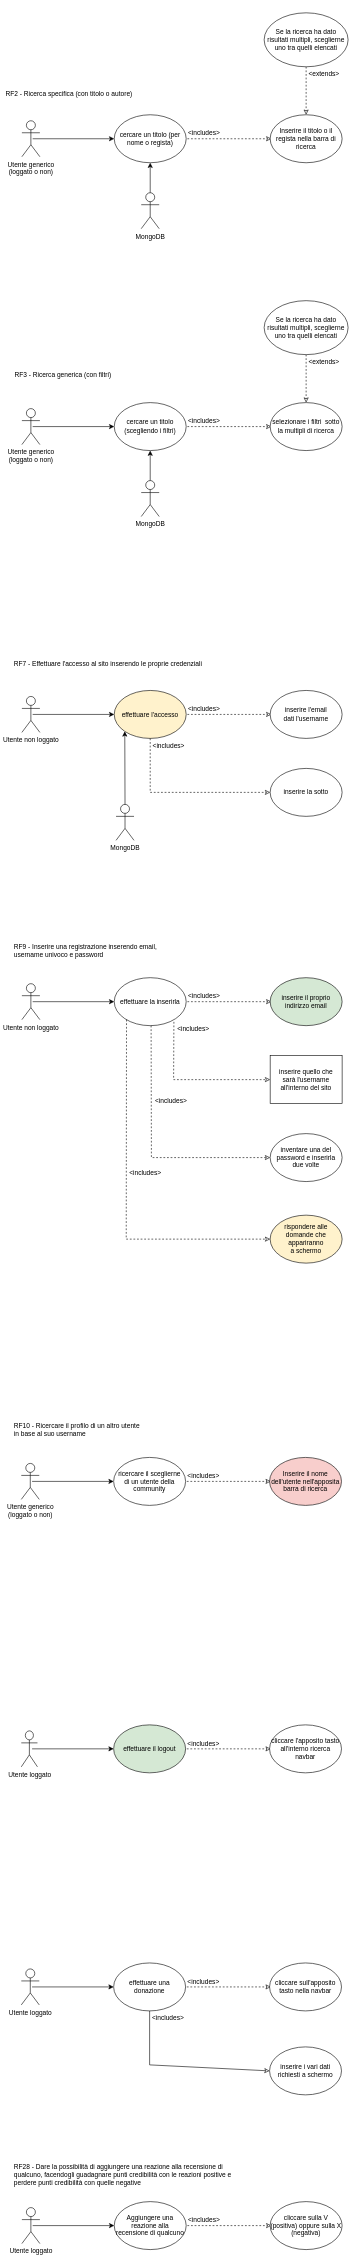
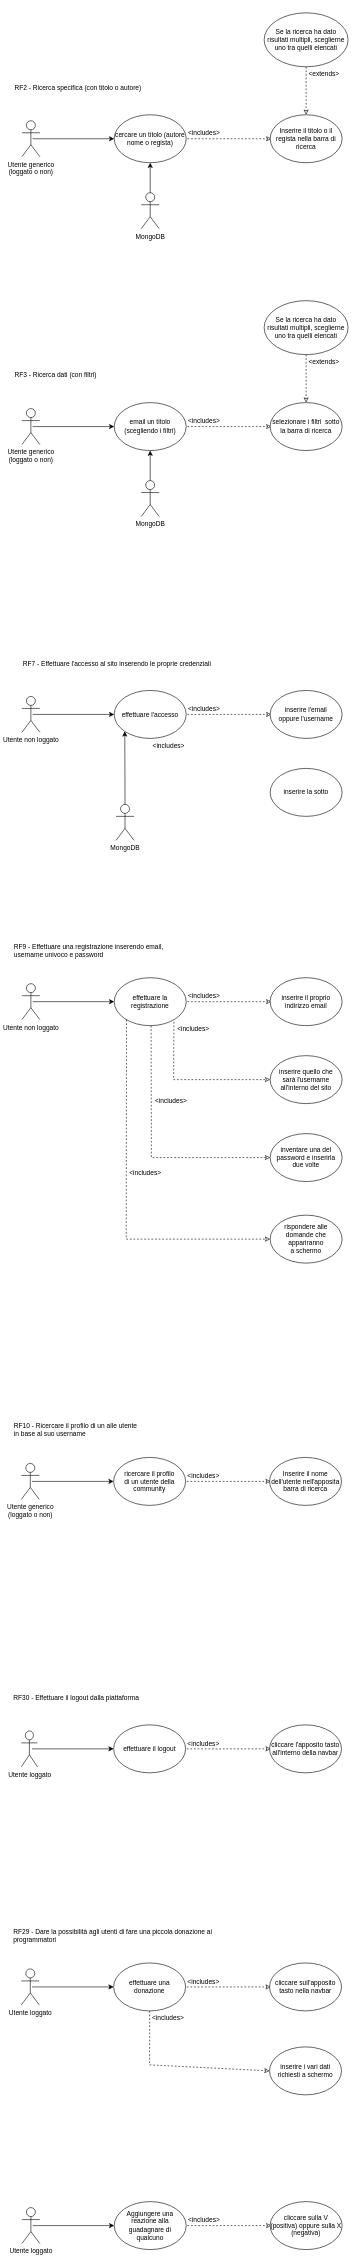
node "RF2 - Ricerca specifica (con titolo o autore)": moved (89, 93) -> (98, 87)
node "cercare un titolo (per nome o regista)": label "cercare un titolo (per nome o regista)" -> "cercare un titolo (autore nome o regista)"
node "RF3 - Ricerca generica (con filtri)": label "RF3 - Ricerca generica (con filtri)" -> "RF3 - Ricerca dati (con filtri)"
node "cercare un titolo (scegliendo i filtri)": label "cercare un titolo (scegliendo i filtri)" -> "email un titolo (scegliendo i filtri)"
node "selezionare i filtri sotto la multipli di ricerca": label "selezionare i filtri sotto la multipli di ricerca" -> "selezionare i filtri sotto la barra di ricerca"
node "RF7 - Effettuare l'accesso al sito inserendo le proprie credenziali": moved (127, 663) -> (136, 663)
node "effettuare l'accesso": fillcolor #fff2cc -> #ffffff
node "inserire l'email dati l'username": label "inserire l'email dati l'username" -> "inserire l'email oppure l'username"
edge "effettuare l'accesso" -> "inserire la sotto": removed
node "RF9 - Inserire una registrazione inserendo email, username univoco e password": label "RF9 - Inserire una registrazione inserendo email, username univoco e password" -> "RF9 - Effettuare una registrazione inserendo email, username univoco e password"
node "effettuare la inserirla": label "effettuare la inserirla" -> "effettuare la registrazione"
node "inserire il proprio indirizzo email": fillcolor #d5e8d4 -> #ffffff
node "inserire quello che sarà l'username all'interno del sito": shape rectangle -> ellipse
node "rispondere alle domande che appariranno a schermo": fillcolor #fff2cc -> #ffffff
node "RF10 - Ricercare il profilo di un altro utente in base al suo username": label "RF10 - Ricercare il profilo di un altro utente in base al suo username" -> "RF10 - Ricercare il profilo di un alle utente in base al suo username"
node "ricercare il sceglierne di un utente della community": label "ricercare il sceglierne di un utente della community" -> "ricercare il profilo di un utente della community"
node "Inserire il nome dell'utente nell'apposita barra di ricerca": fillcolor #f8cecc -> #ffffff
node "RF30 - Effettuare il logout dalla piattaforma": added
node "effettuare il logout": fillcolor #d5e8d4 -> #ffffff
node "cliccare l'apposito tasto all'interno ricerca navbar": label "cliccare l'apposito tasto all'interno ricerca navbar" -> "cliccare l'apposito tasto all'interno della navbar"
node "RF29 - Dare la possibilità agli utenti di fare una piccola donazione ai programmatori": added
edge "effettuare una donazione" -> "inserire i vari dati richiesti a schermo": style solid -> dashed
node "RF28 - Dare la possibilità di aggiungere una reazione alla recensione di qualcuno, facendogli guadagnare punti credibilità con le reazioni positive e perdere punti credibilità con quelle negative": removed
node "Aggiungere una reazione alla recensione di qualcuno": label "Aggiungere una reazione alla recensione di qualcuno" -> "Aggiungere una reazione alla guadagnare di qualcuno"
